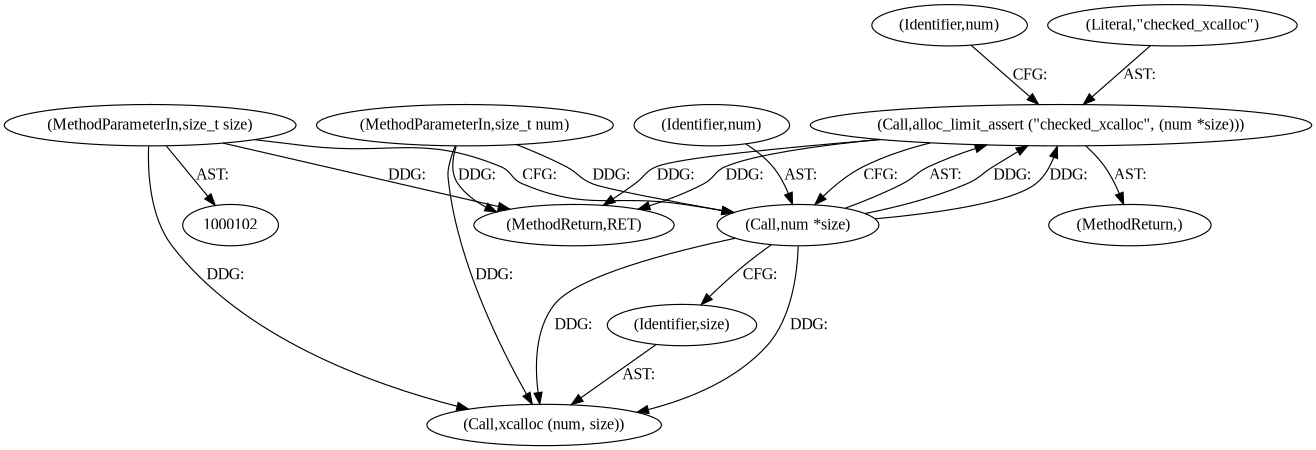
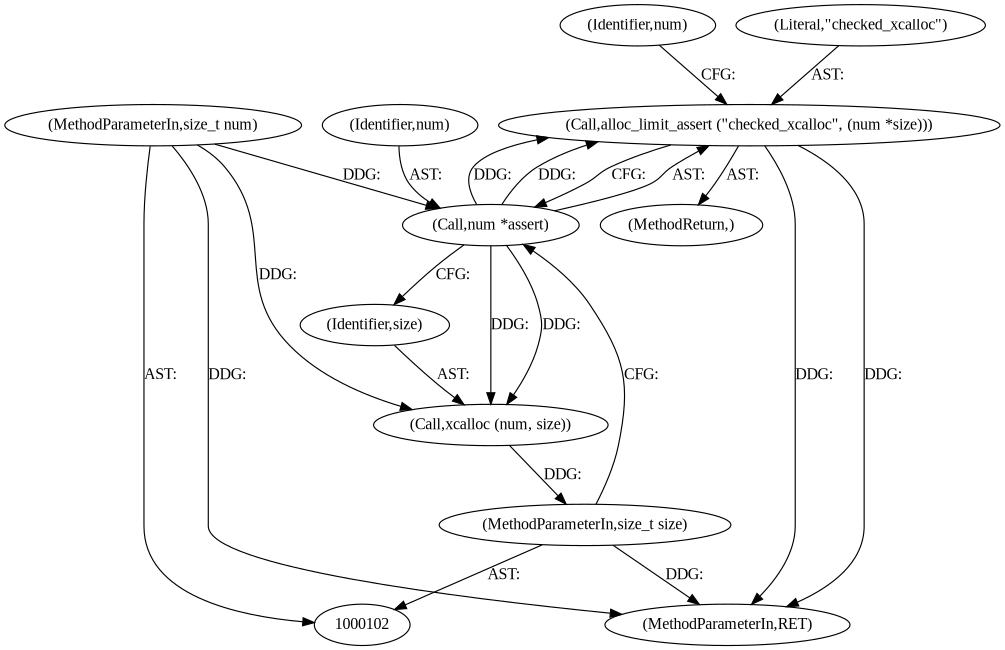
node "(MethodReturn,RET)": label "(MethodReturn,RET)" -> "(MethodParameterIn,RET)"
node "(Call,num *size)": label "(Call,num *size)" -> "(Call,num *assert)"
edge "(MethodParameterIn,size_t size)" -> "(Call,xcalloc (num, size))": reversed
edge "(MethodParameterIn,size_t num)" -> "1000102": added, label "AST:"
